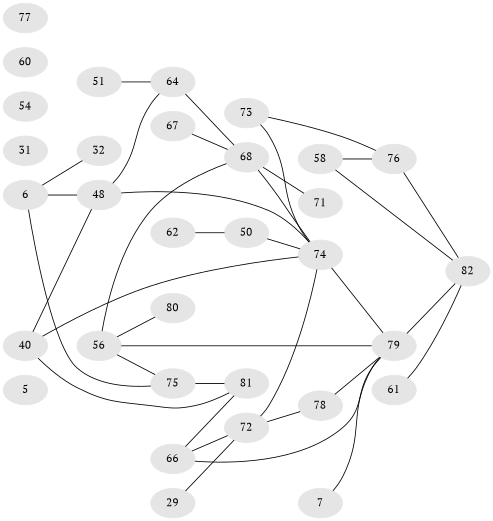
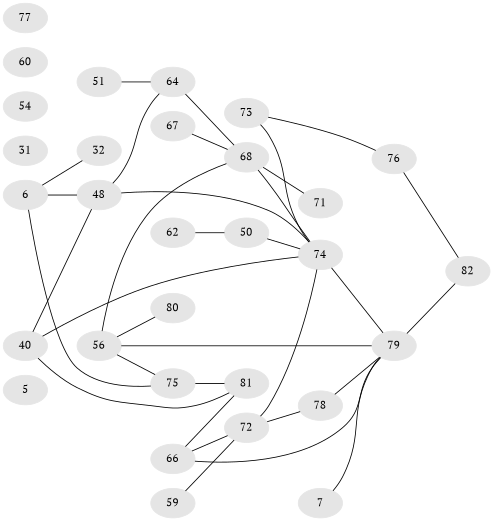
node "58": removed
node "61": removed
node "29": label "29" -> "59"
